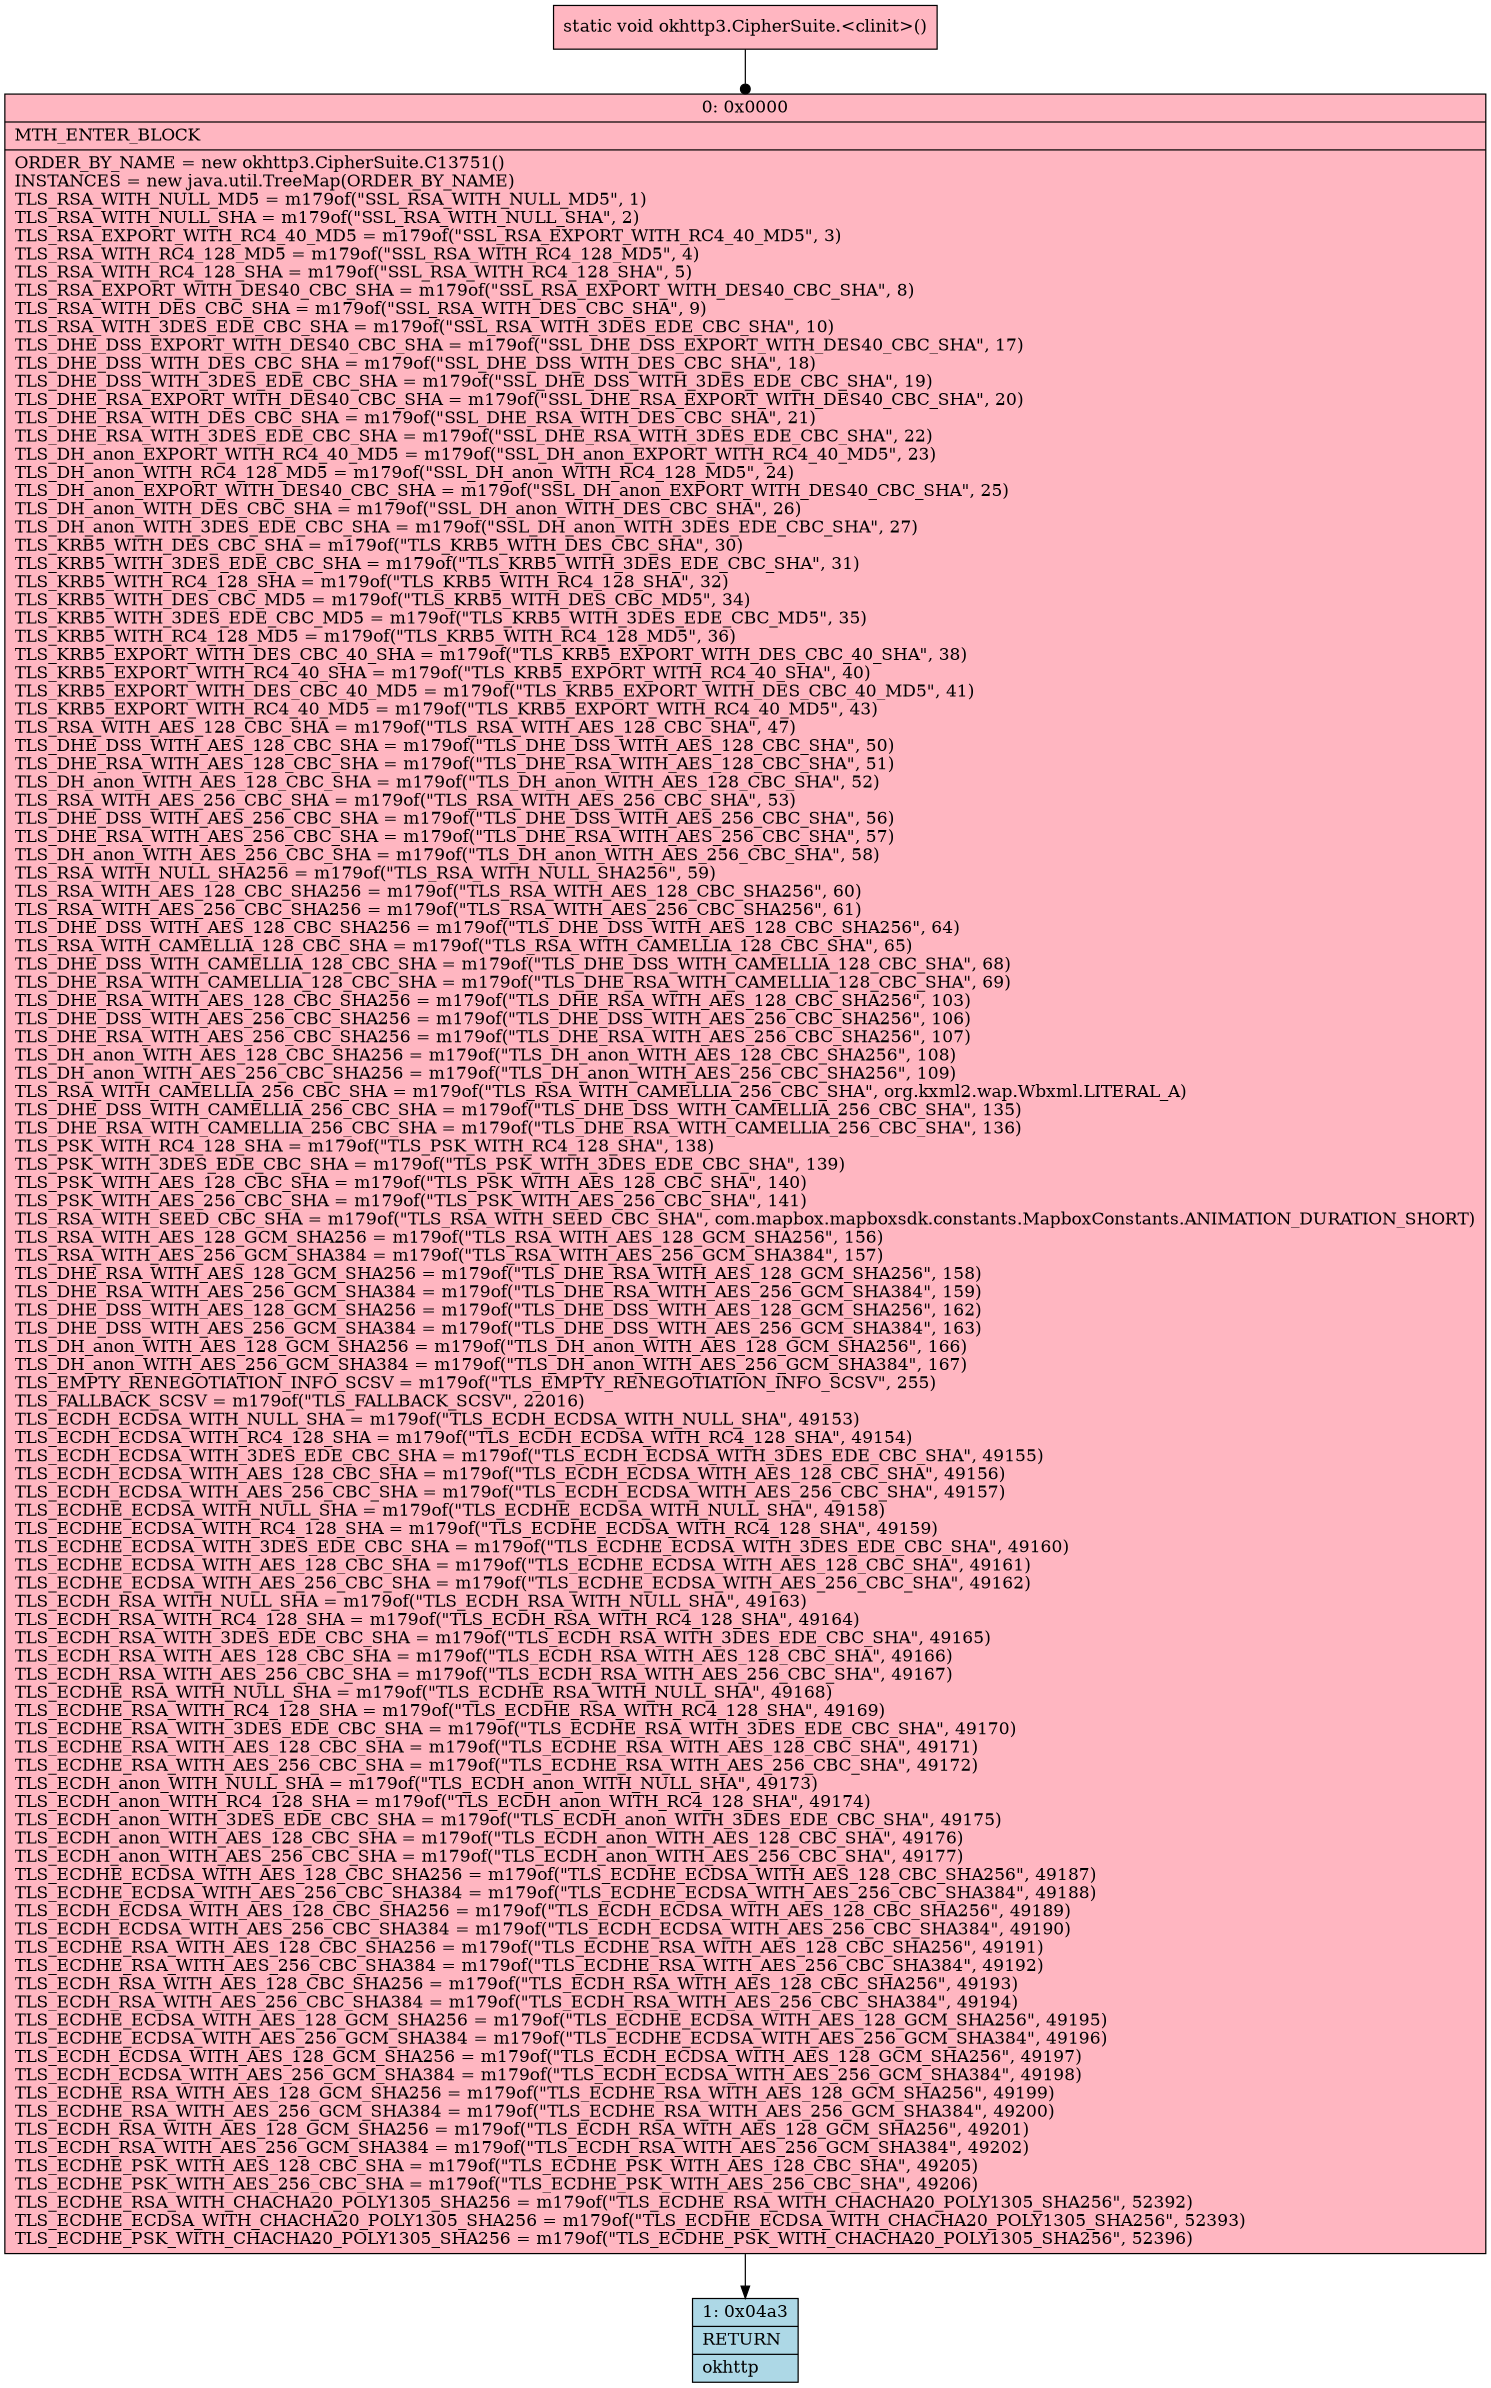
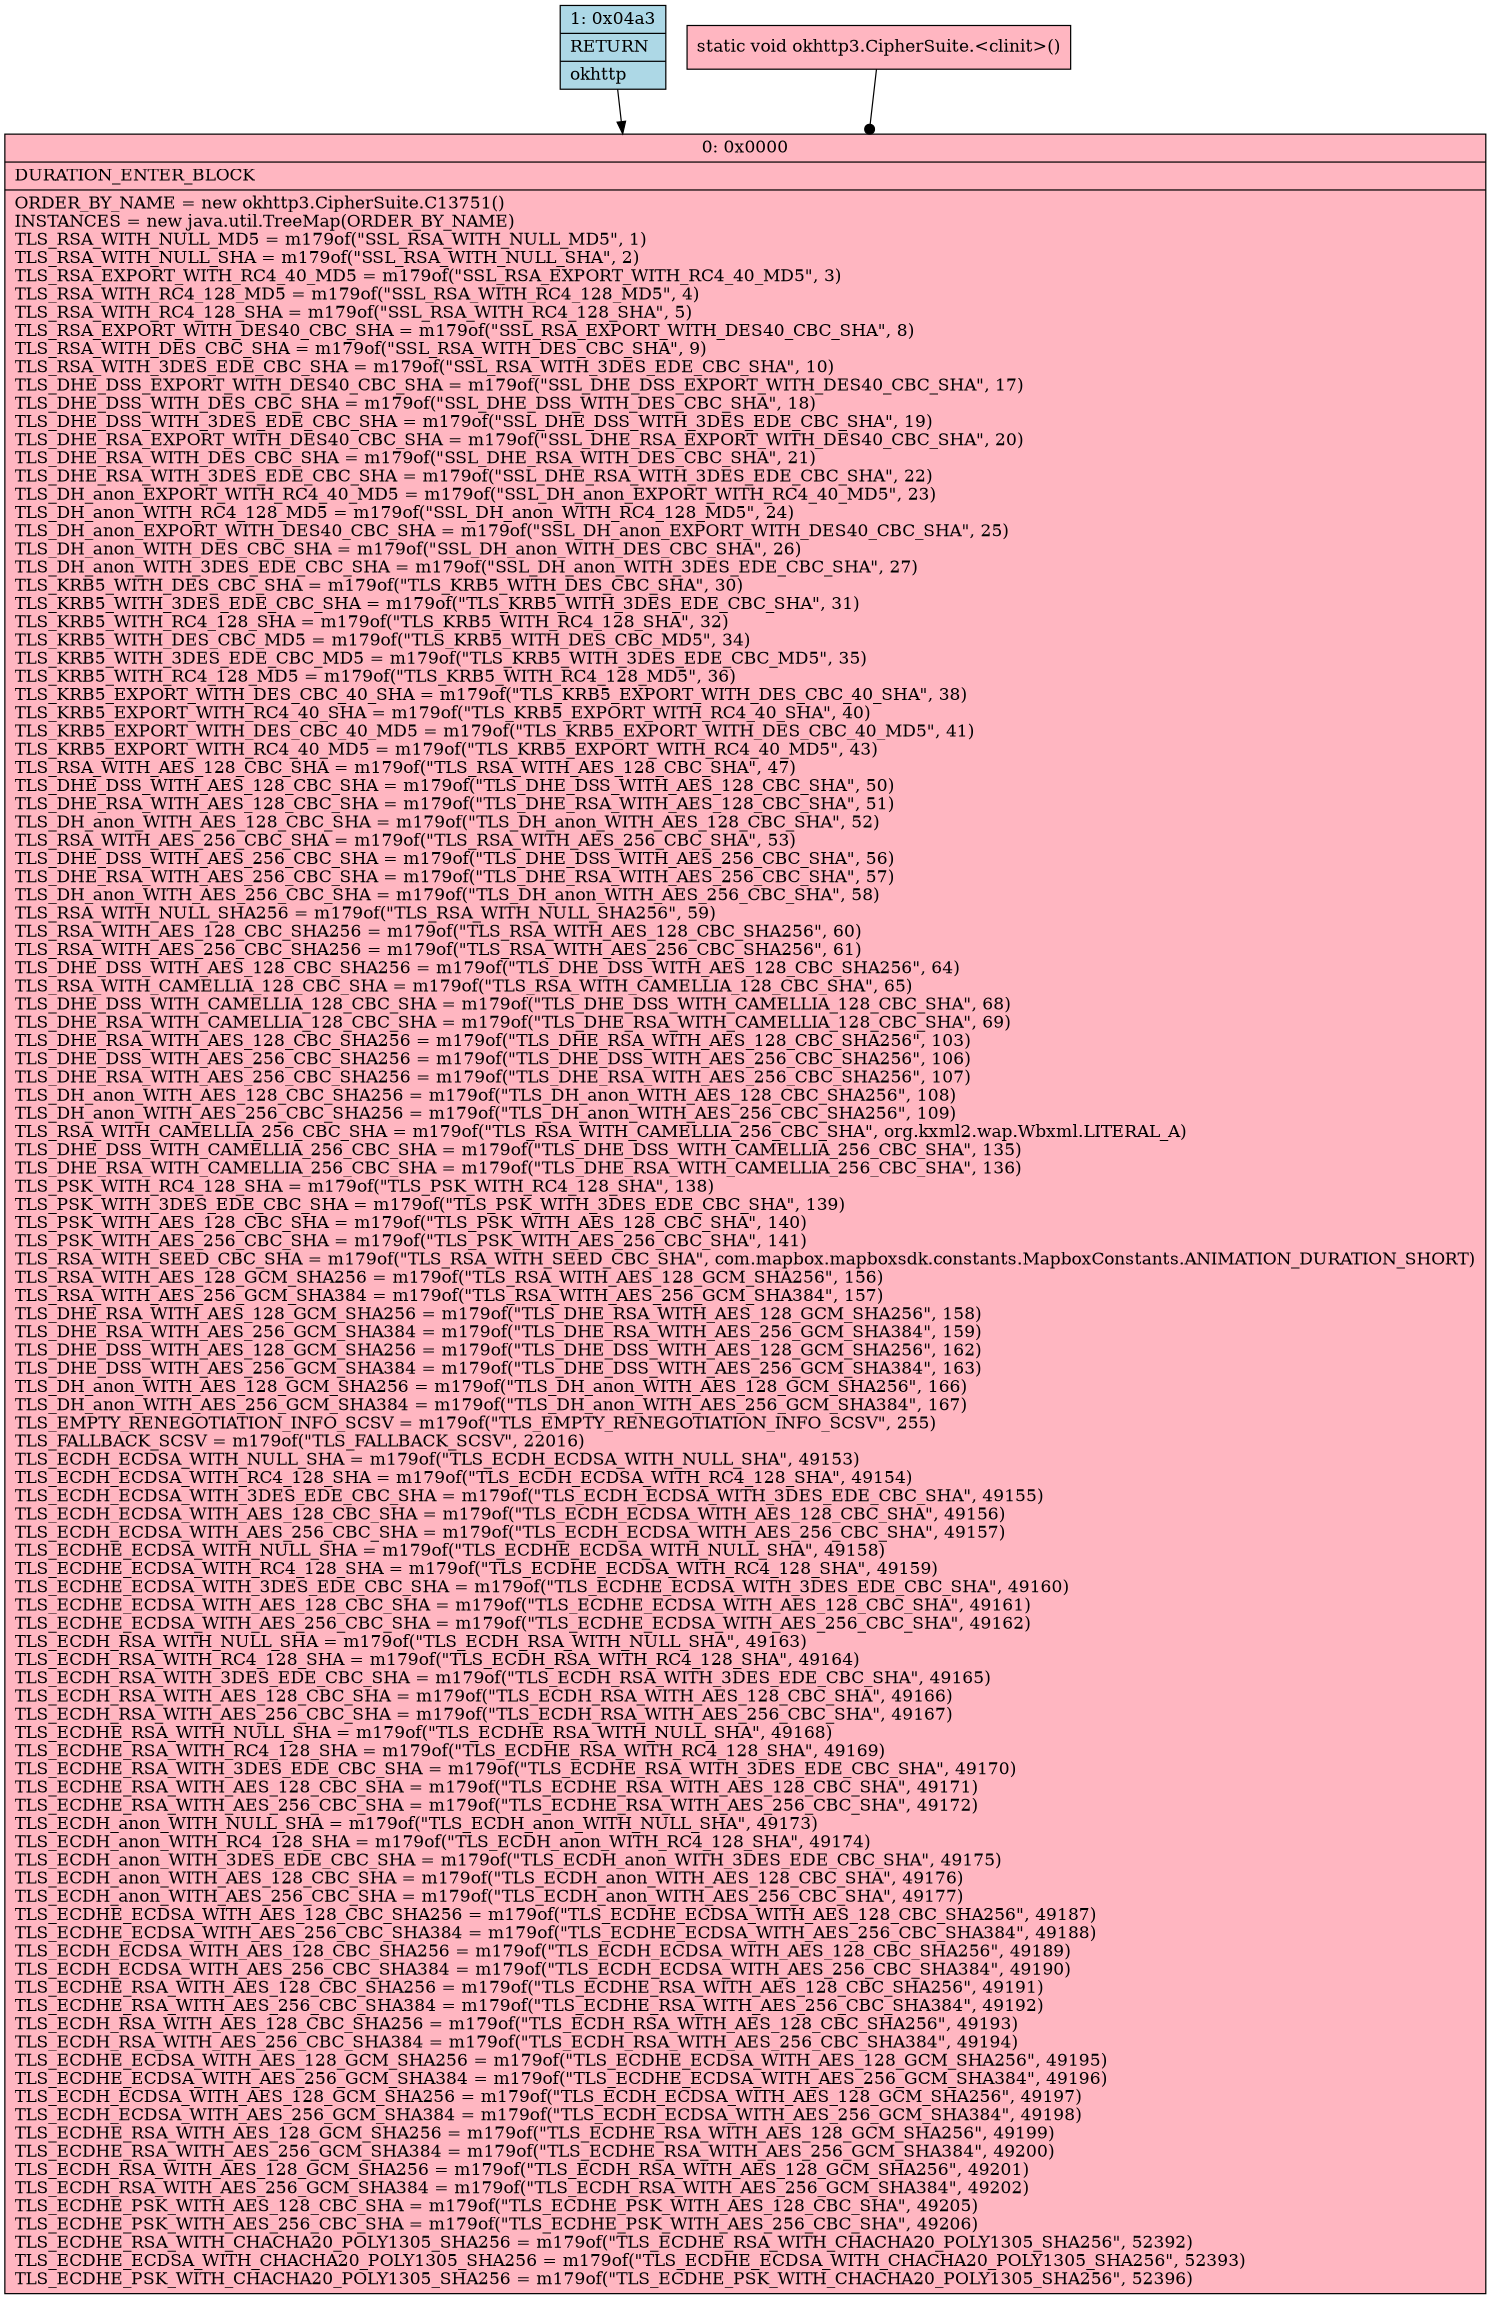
node "0: 0x0000": text "MTH_ENTER_BLOCK" -> "DURATION_ENTER_BLOCK"
edge "0: 0x0000" -> "1: 0x04a3": reversed
